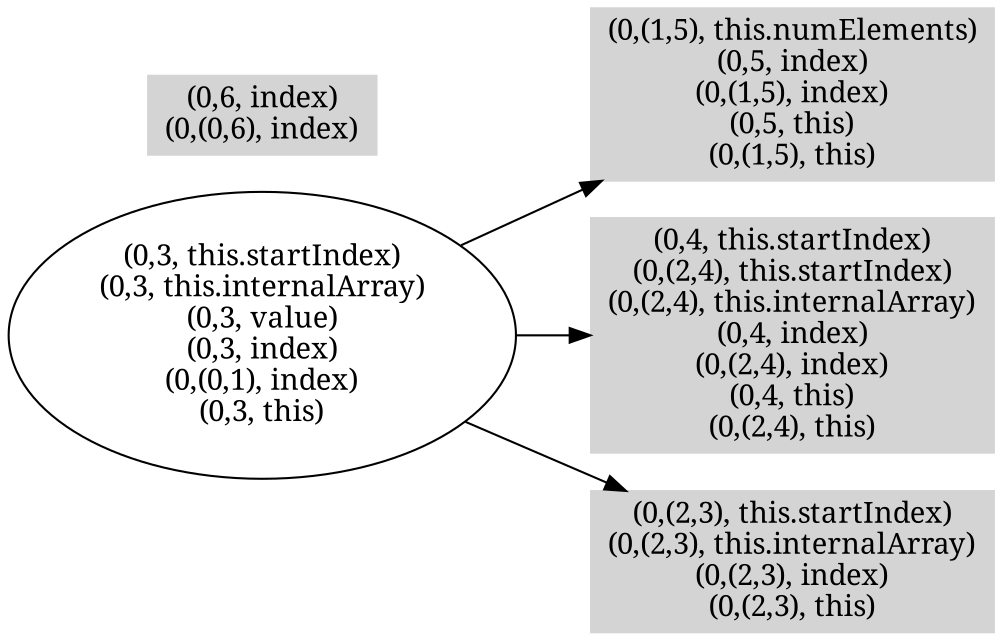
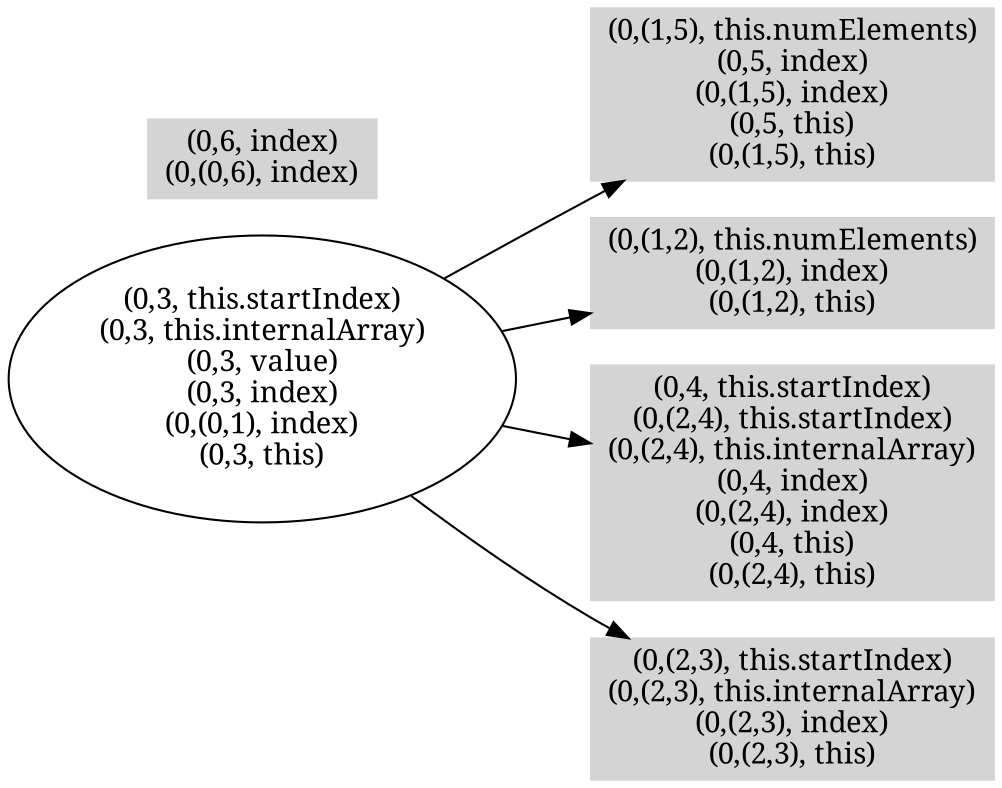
node "(0,(1,2), this.numElements) (0,(1,2), index) (0,(1,2), this)": added
